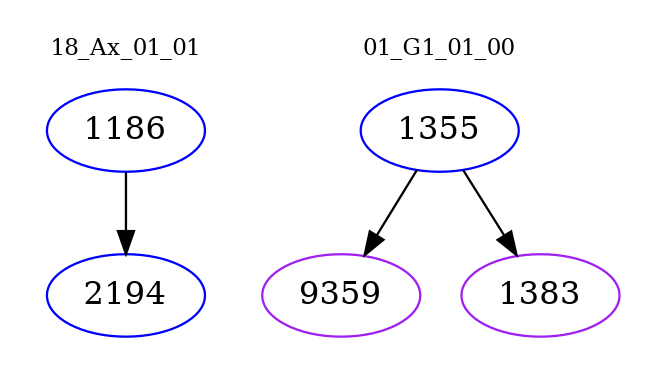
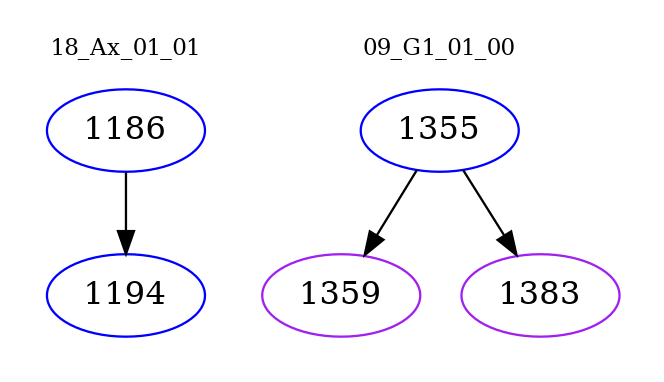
cluster "01_G1_01_00": label "01_G1_01_00" -> "09_G1_01_00"
node "2194": label "2194" -> "1194"
node "9359": label "9359" -> "1359"
